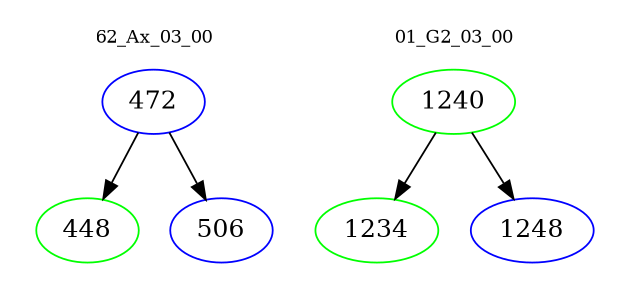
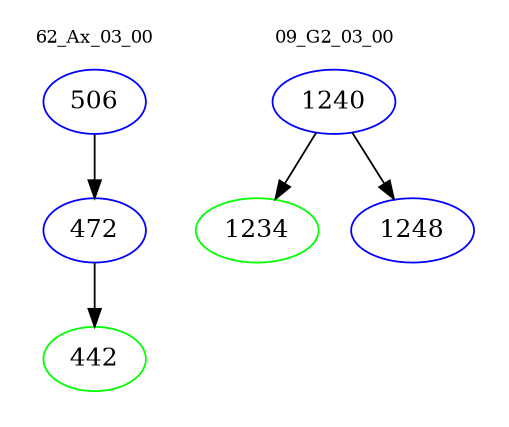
cluster "01_G2_03_00": label "01_G2_03_00" -> "09_G2_03_00"
node "1240": color green -> blue
edge "472" -> "506": reversed
node "448": label "448" -> "442"
